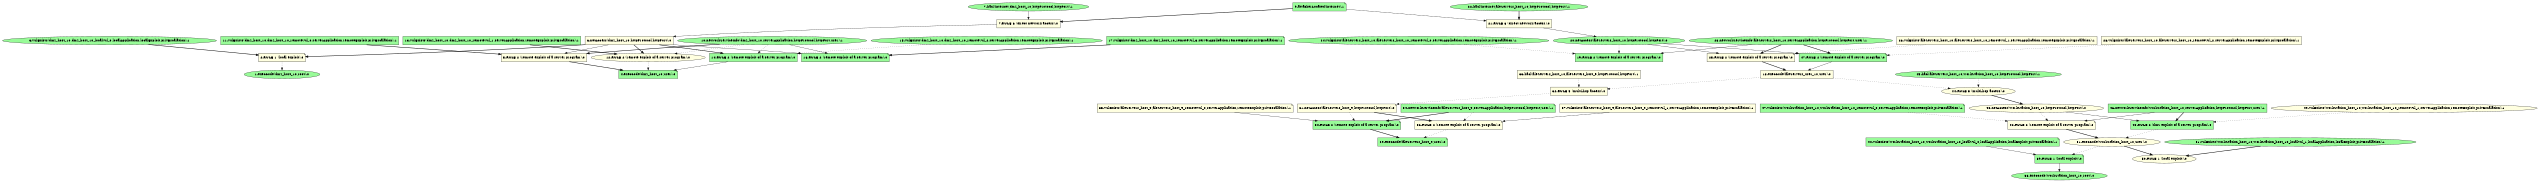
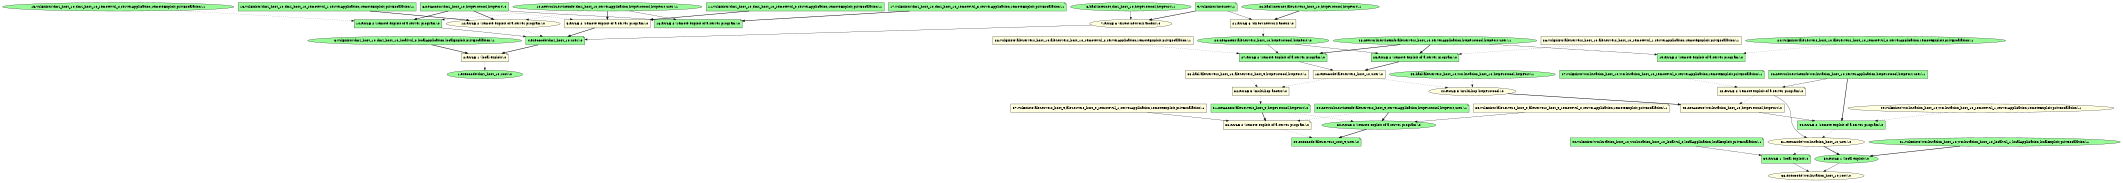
node "7:hacl(internet,dmz_host_10,httpProtocol,httpPort):1": label "7:hacl(internet,dmz_host_10,httpProtocol,httpPort):1" -> "8:hacl(internet,dmz_host_10,httpProtocol,httpPort):1"
node "9:attackerLocated(internet):1": label "9:attackerLocated(internet):1" -> "9:vulExists(internet):1"
node "7:RULE 6 (direct network access):0": shape box -> ellipse
edge "7:RULE 6 (direct network access):0" -> "6:netAccess(dmz_host_10,httpProtocol,httpPort):0": now "7:RULE 6 (direct network access):0" -> "4:execCode(dmz_host_10,user):0"
edge "21:RULE 6 (direct network access):0" -> "20:netAccess(fileServers_host_10,httpProtocol,httpPort):0": style solid -> dotted
node "6:netAccess(dmz_host_10,httpProtocol,httpPort):0": fillcolor lightyellow -> palegreen
edge "20:netAccess(fileServers_host_10,httpProtocol,httpPort):0" -> "19:RULE 2 (remote exploit of a server program):0": removed
edge "6:netAccess(dmz_host_10,httpProtocol,httpPort):0" -> "5:RULE 2 (remote exploit of a server program):0": style solid -> dotted
edge "6:netAccess(dmz_host_10,httpProtocol,httpPort):0" -> "2:RULE 1 (local exploit):0": now "4:execCode(dmz_host_10,user):0" -> "2:RULE 1 (local exploit):0"
node "25:RULE 2 (remote exploit of a server program):0": fillcolor lightyellow -> palegreen
node "47:RULE 2 (remote exploit of a server program):0": label "47:RULE 2 (remote exploit of a server program):0" -> "27:RULE 2 (remote exploit of a server program):0"
node "18:execCode(fileServers_user_10,user):0": label "18:execCode(fileServers_user_10,user):0" -> "18:execCode(fileServers_host_10,user):0"
node "44:RULE 5 (multi-hop access):0": label "44:RULE 5 (multi-hop access):0" -> "44:RULE 5 (multi-hop httpProtocol):0"
node "31:netAccess(fileServers_host_9,httpProtocol,httpPort):0": fillcolor lightyellow -> palegreen
node "43:netAccess(workStation_host_10,httpProtocol,httpPort):0": shape ellipse -> box
edge "43:netAccess(workStation_host_10,httpProtocol,httpPort):0" -> "42:RULE 2 (remote exploit of a server program):0": reversed
node "30:RULE 2 (remote exploit of a server program):0": shape note -> ellipse
node "48:RULE 2 (dmz exploit of a server program):0": label "48:RULE 2 (dmz exploit of a server program):0" -> "48:RULE 2 (remote exploit of a server program):0"
edge "42:RULE 2 (remote exploit of a server program):0" -> "51:execCode(workStation_host_10,user):0": style bold -> solid
node "29:execCode(fileServers_host_9,user):0": label "29:execCode(fileServers_host_9,user):0" -> "29:execCode(fileServers_root_9,user):0"
node "50:RULE 1 (local exploit):0": fillcolor lightyellow -> palegreen
edge "50:RULE 1 (local exploit):0" -> "38:execCode(workStation_host_10,root):0": added
node "38:execCode(workStation_host_10,root):0": fillcolor palegreen -> lightyellow
